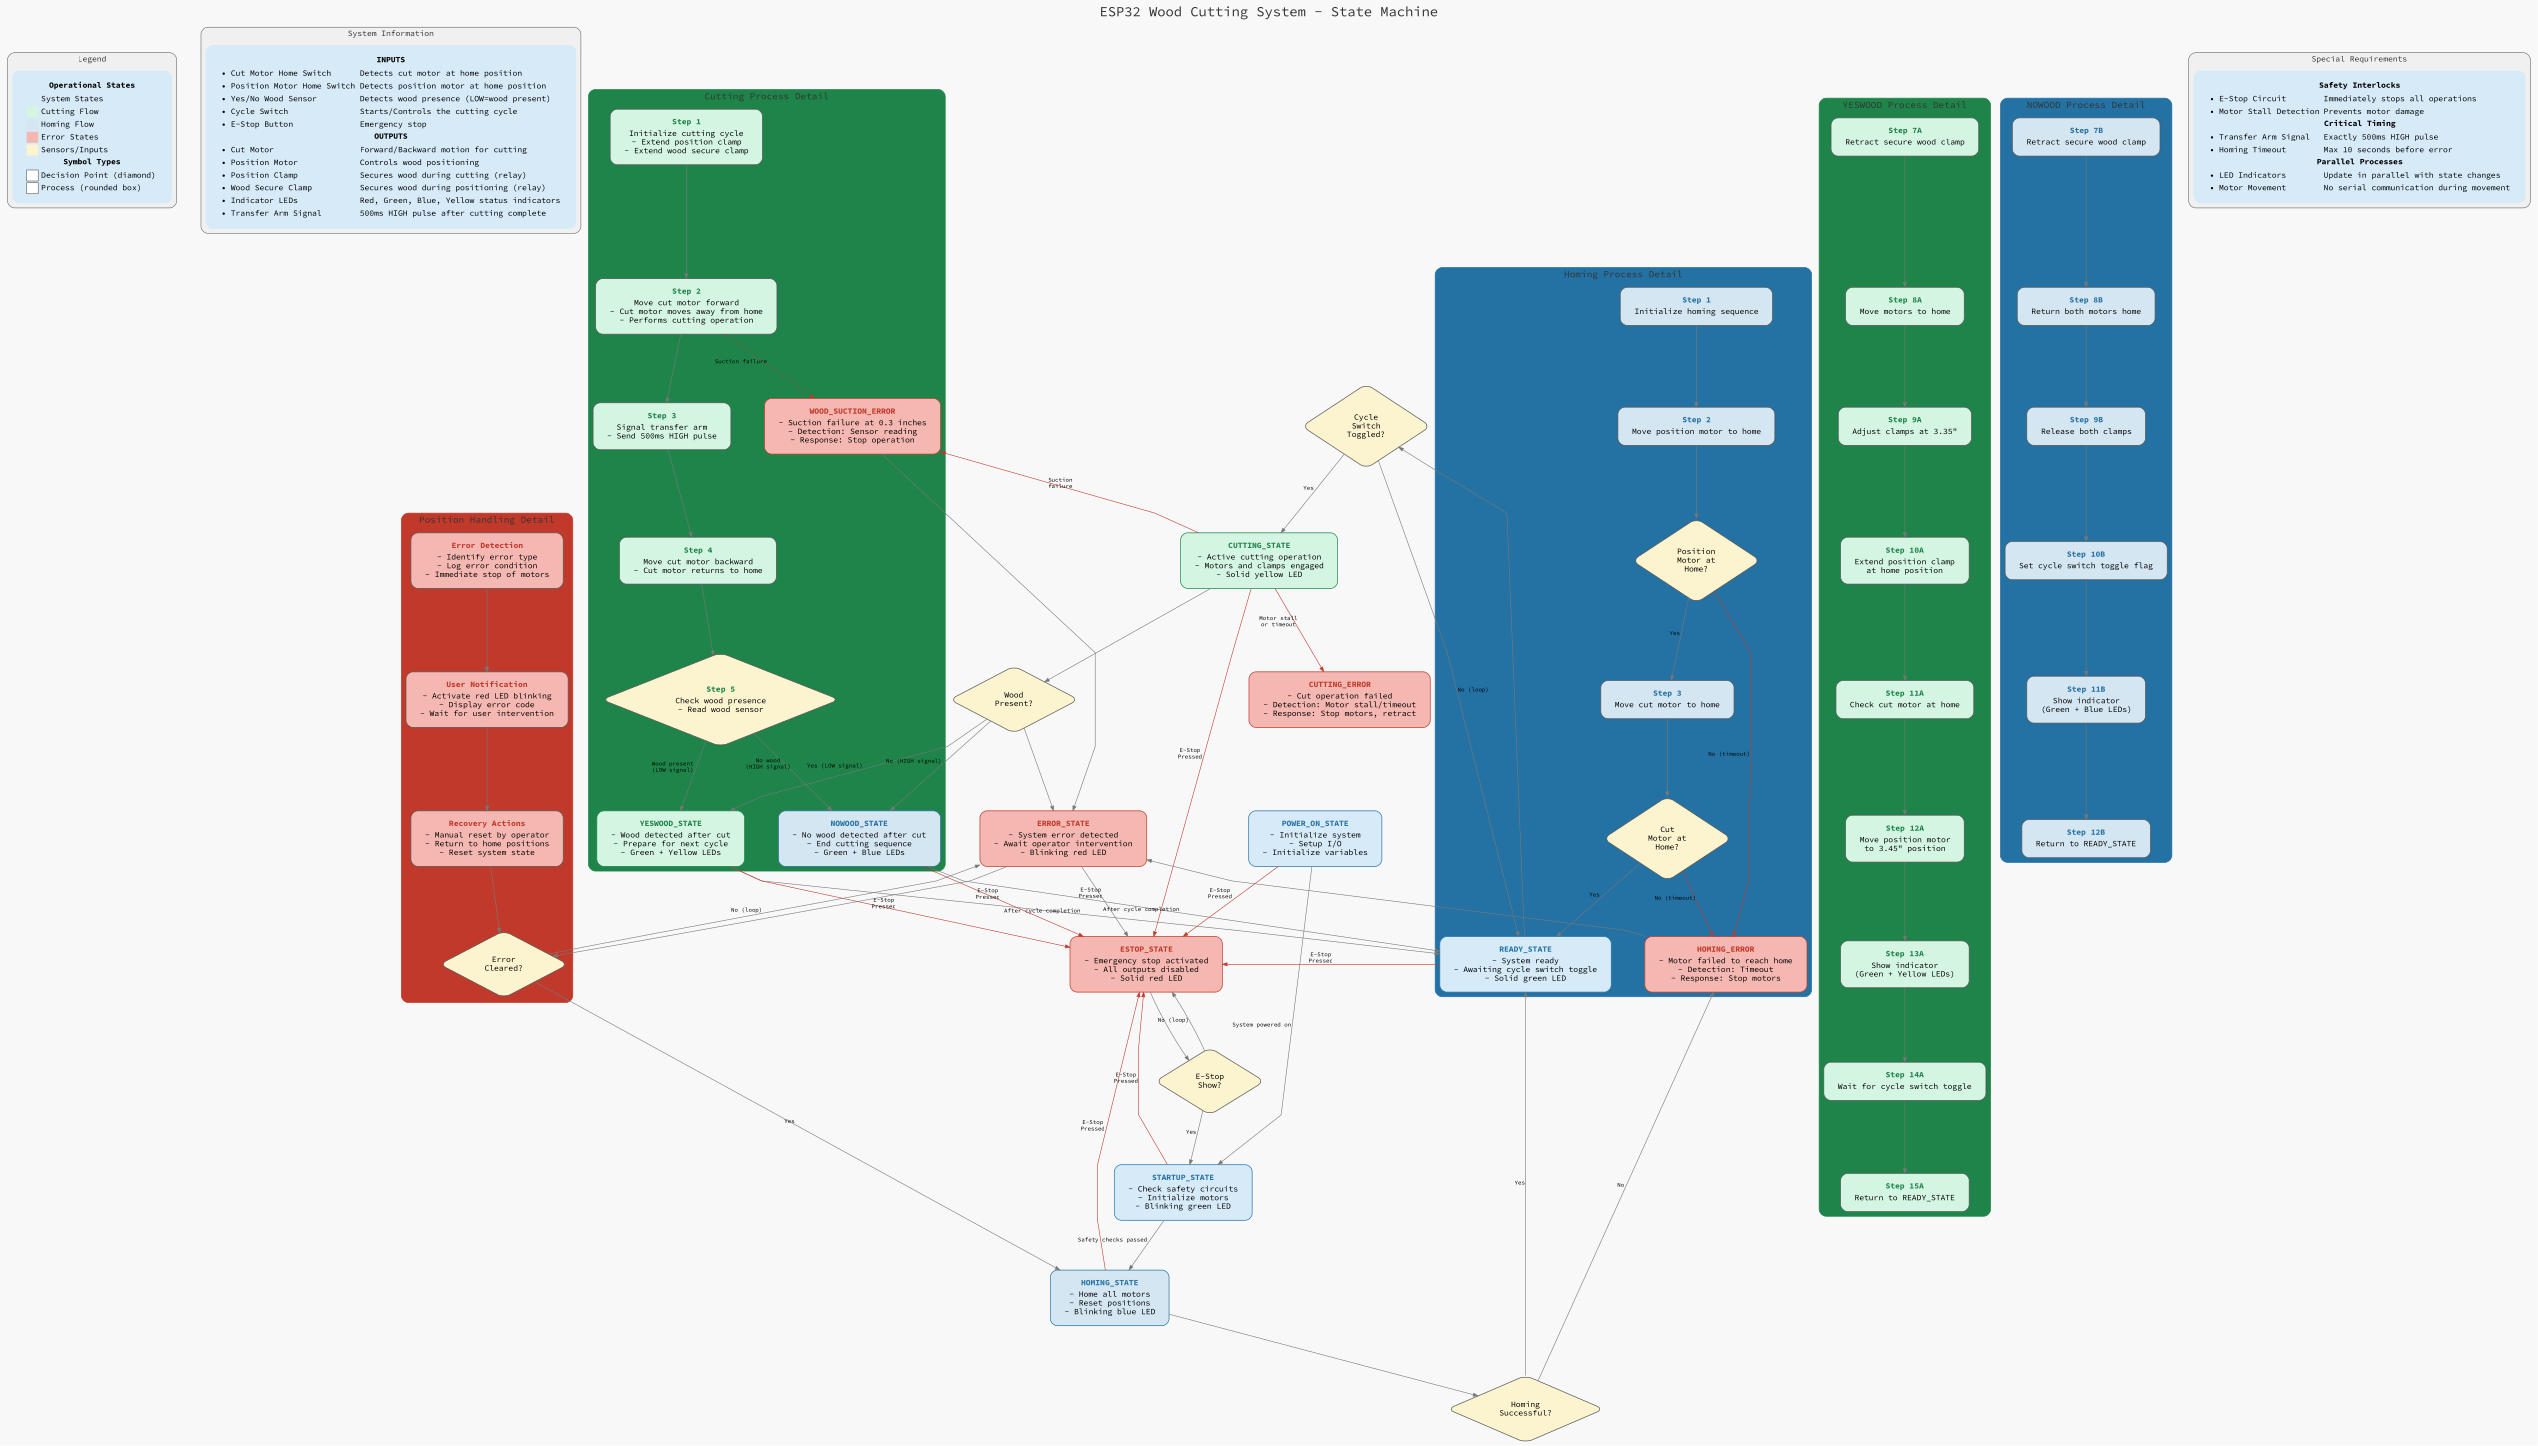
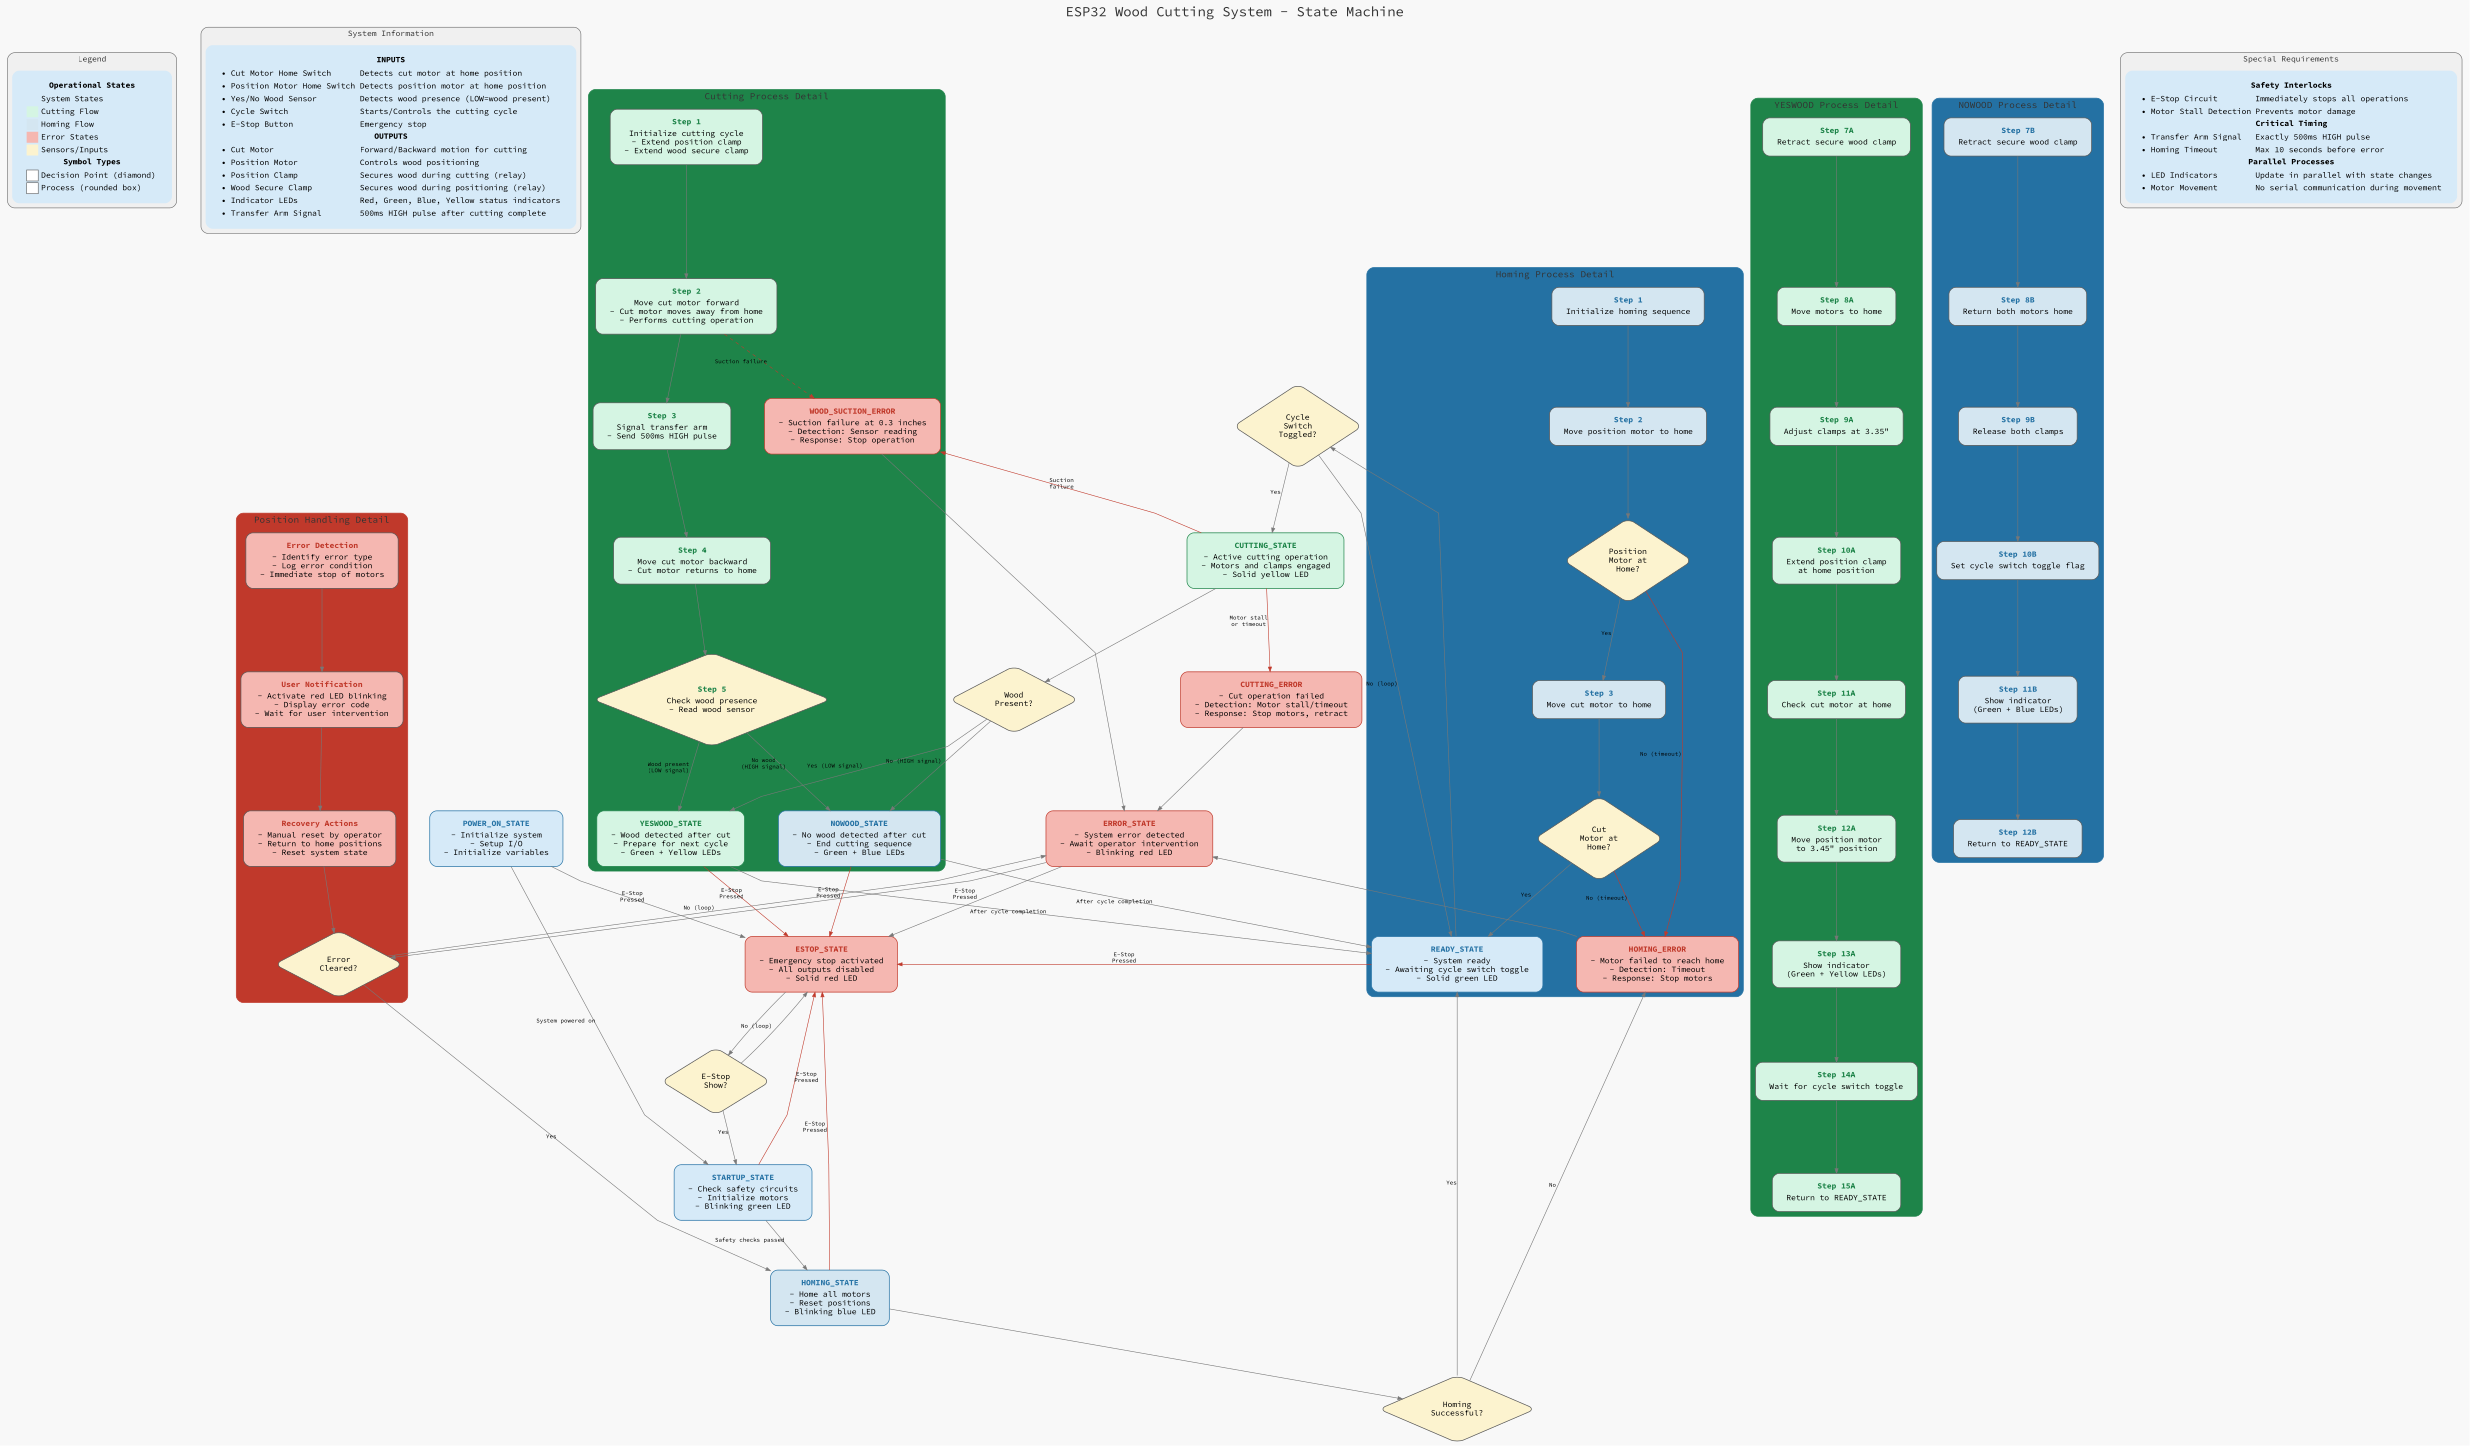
edge "CUTTING_STATE" -> "ESTOP_STATE": removed, label "E-Stop Pressed"
edge "Wood Present?" -> "ERROR_STATE": now "CUTTING_ERROR" -> "ERROR_STATE"
edge "POWER_ON_STATE" -> "ESTOP_STATE": color #c0392b -> #777777
